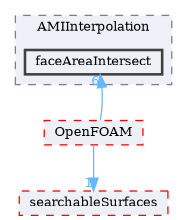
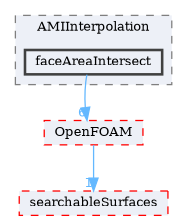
edge "OpenFOAM" -> "faceAreaIntersect": reversed
